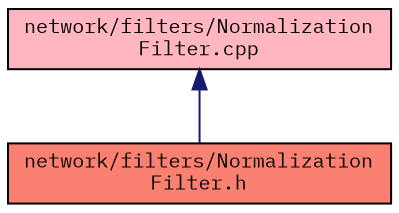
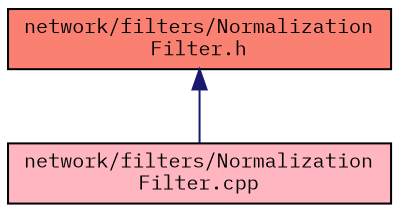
edge "network/filters/Normalization Filter.h" -> "network/filters/Normalization Filter.cpp": reversed
